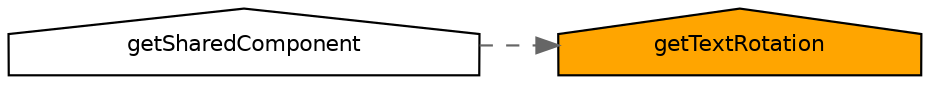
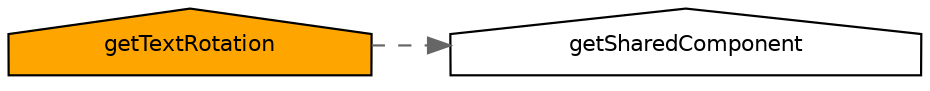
edge "getSharedComponent" -> "getTextRotation": reversed
